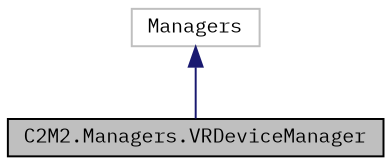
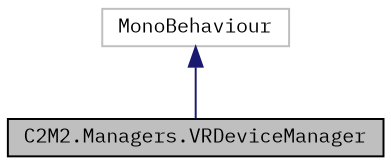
node "Managers": label "Managers" -> "MonoBehaviour"
